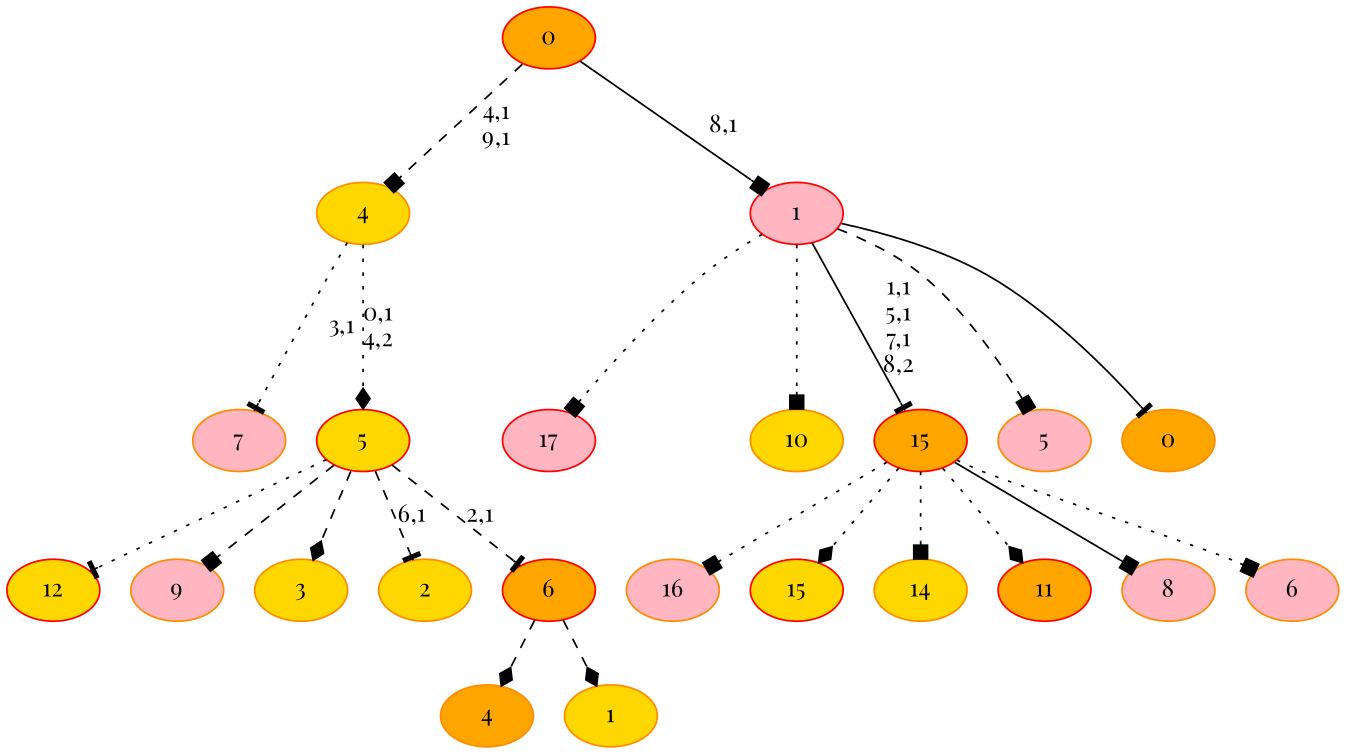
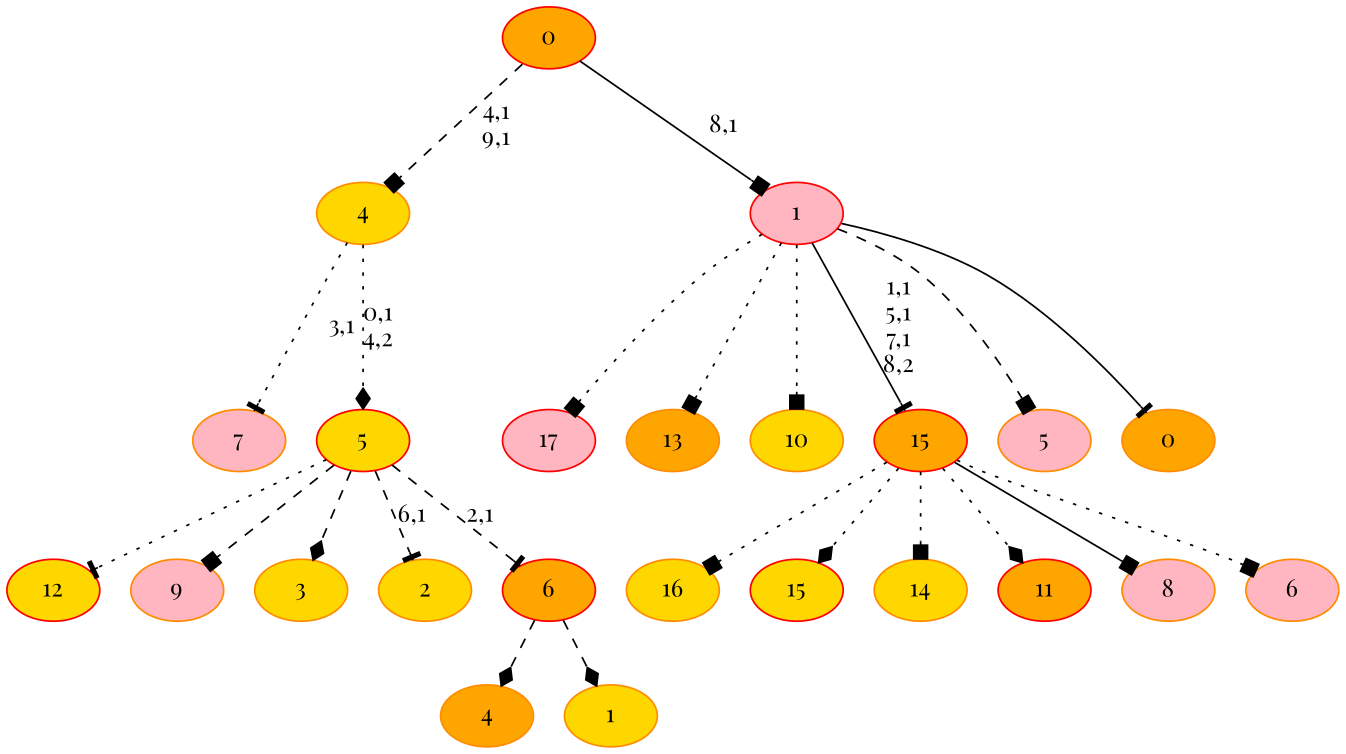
node "13": added
node "16": fillcolor lightpink -> gold
